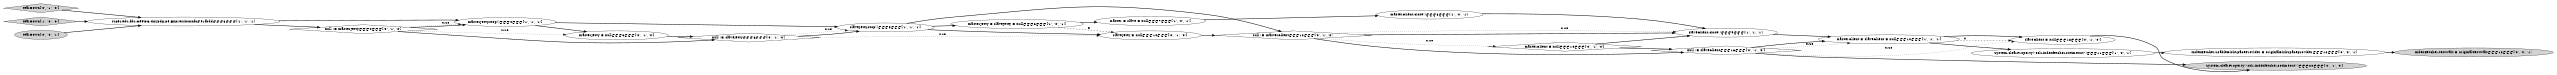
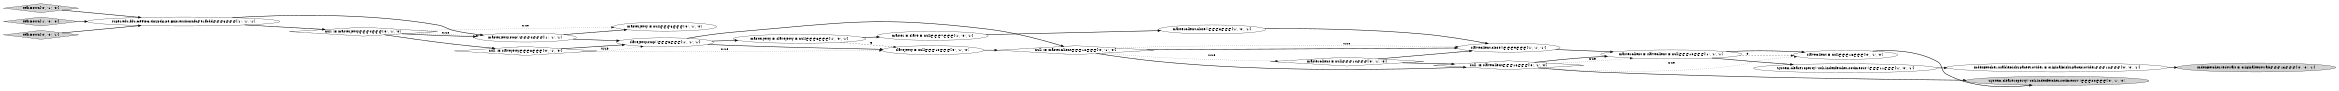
node "tearDown['0', '0', '1']": shape ellipse -> diamond
edge "masterJetty = null@@@6@@@['0', '1', '0']" -> "null != slaveJetty@@@8@@@['0', '1', '0']": removed
